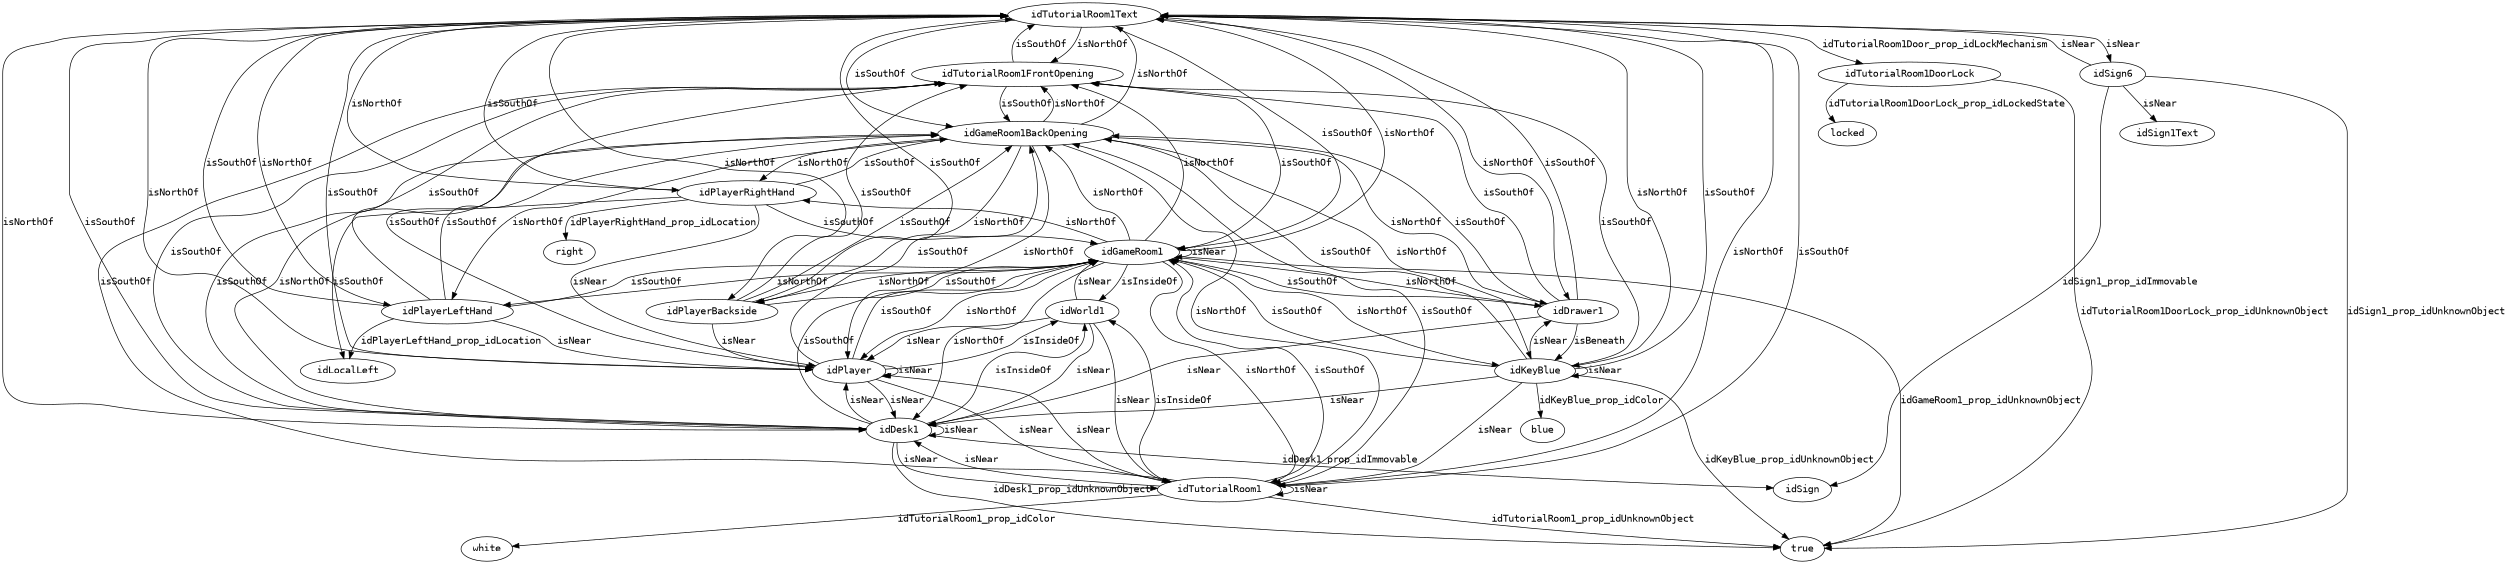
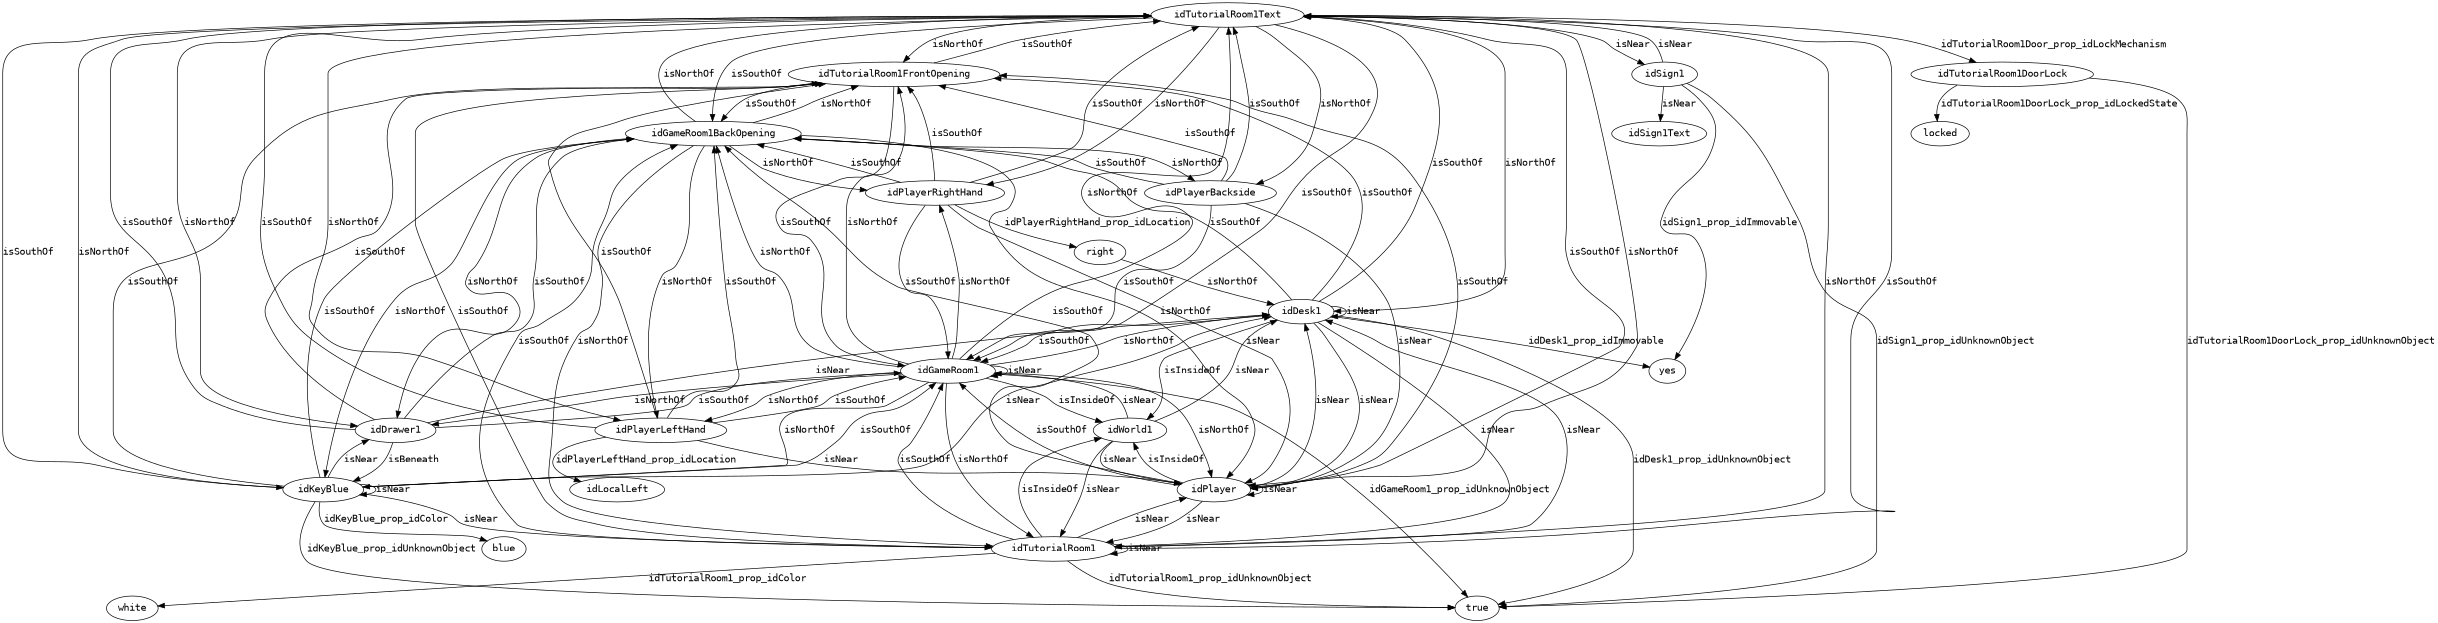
node "idSign6": label "idSign6" -> "idSign1"
edge "idPlayerRightHand" -> "idLocalLeft": now "idPlayerRightHand" -> "idTutorialRoom1FrontOpening"
edge "idGameRoom1" -> "idPlayerBackside": removed, label "isNorthOf"
edge "idGameRoom1BackOpening" -> "idDesk1": now "right" -> "idDesk1"
node "idSign": label "idSign" -> "yes"
